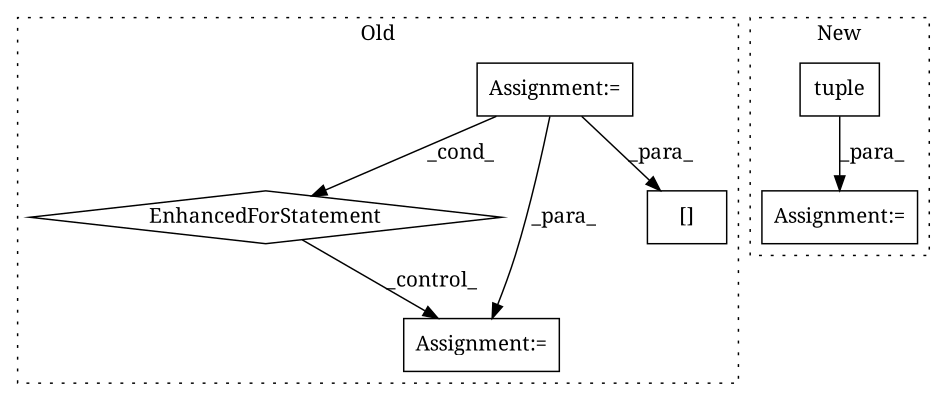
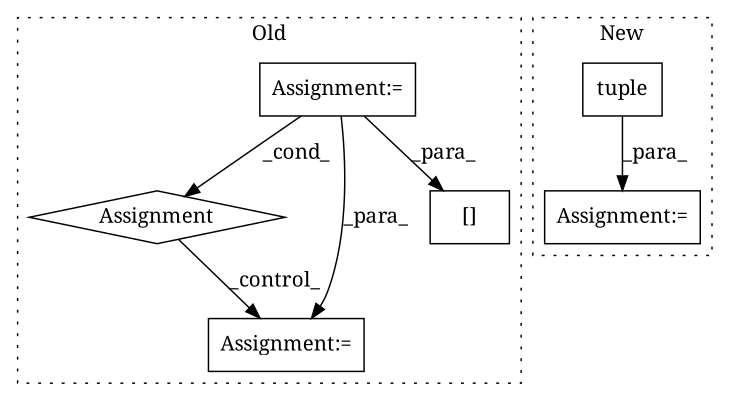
node "EnhancedForStatement": label "EnhancedForStatement" -> "Assignment"
